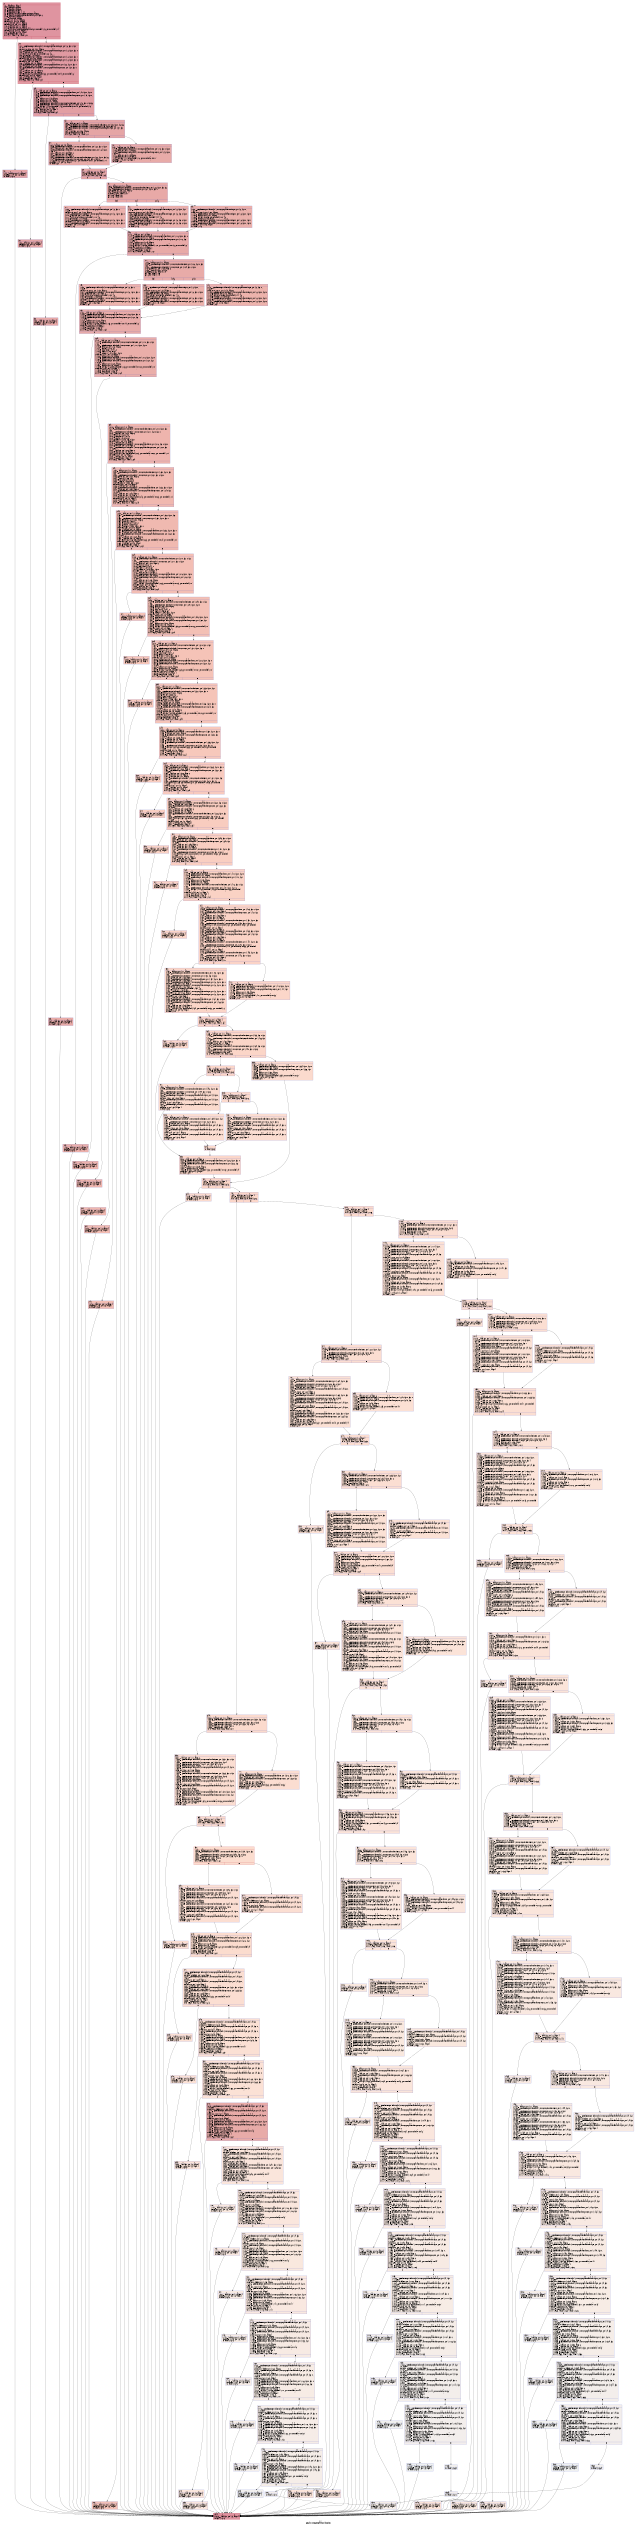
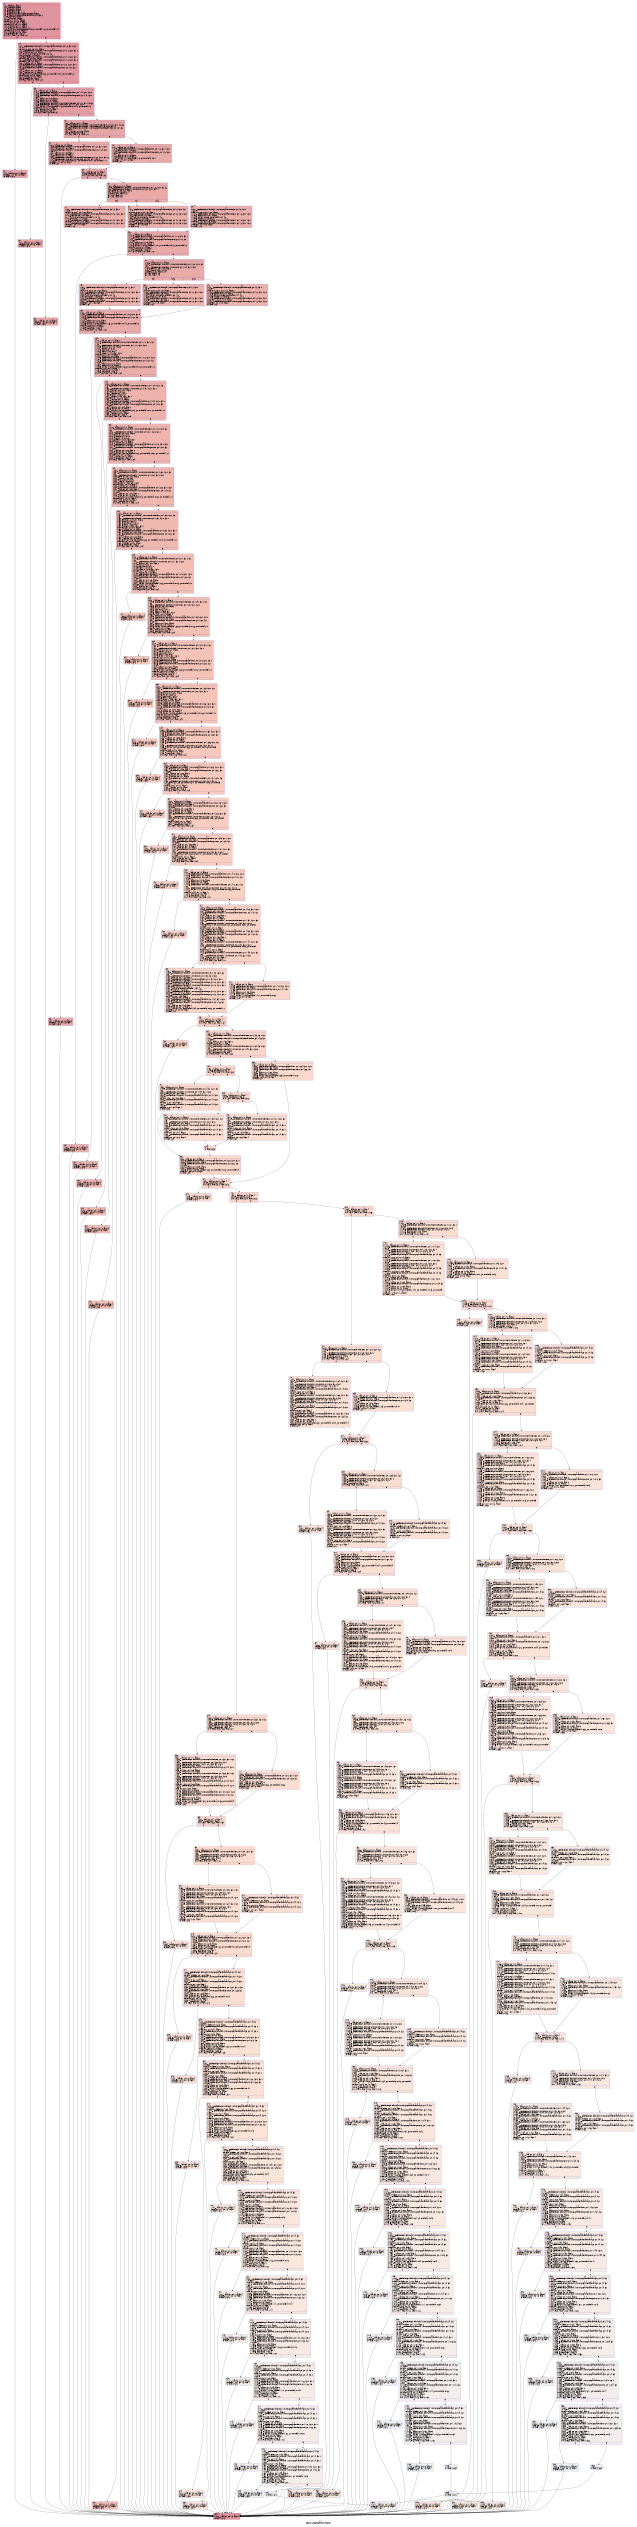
node "189:": added
node "347:": added
node "672:": fillcolor #cc403a70 -> #f6bfa670
